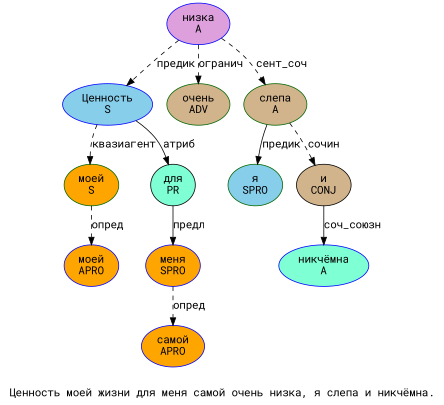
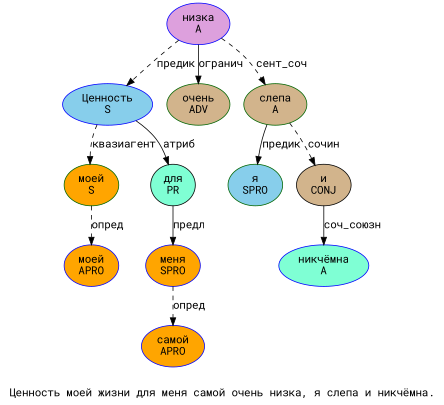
edge "низка A" -> "очень ADV": style dashed -> solid
